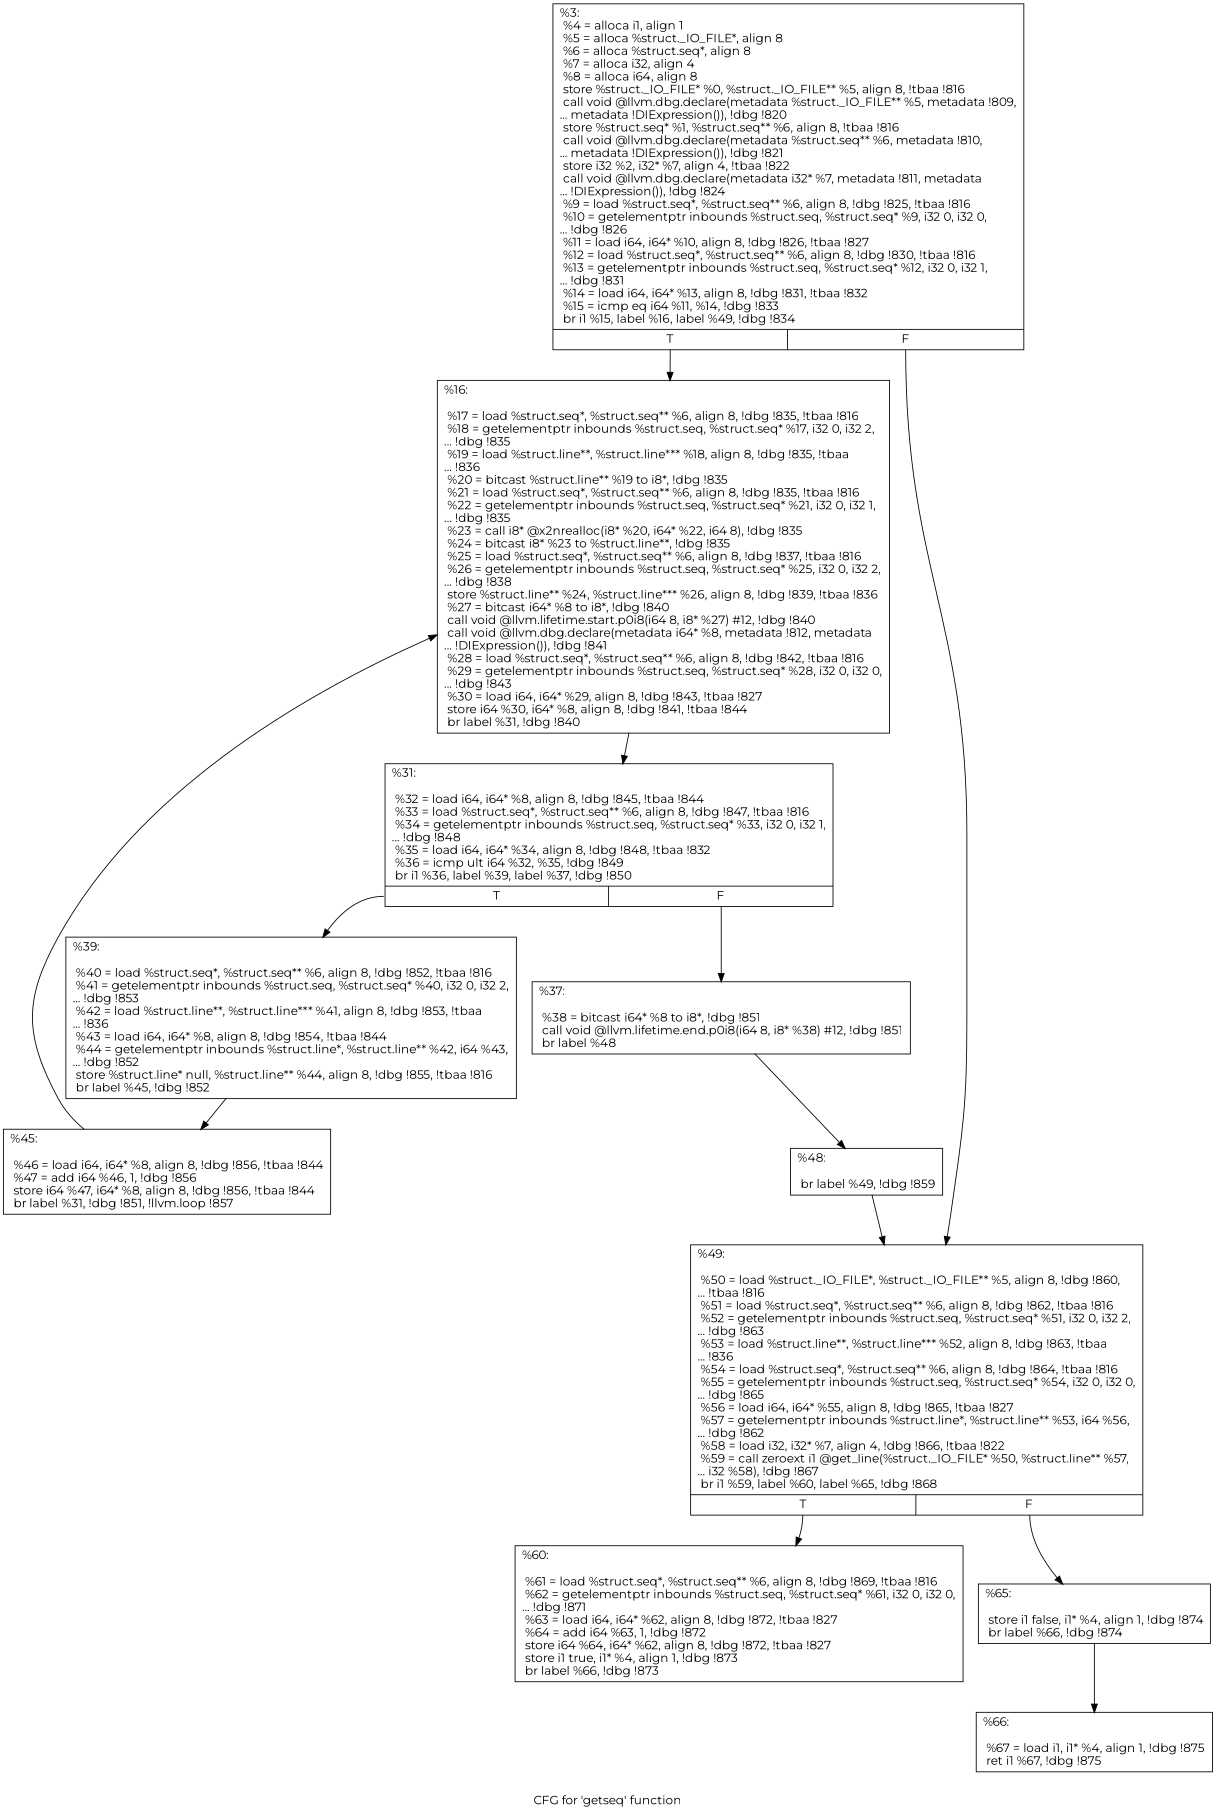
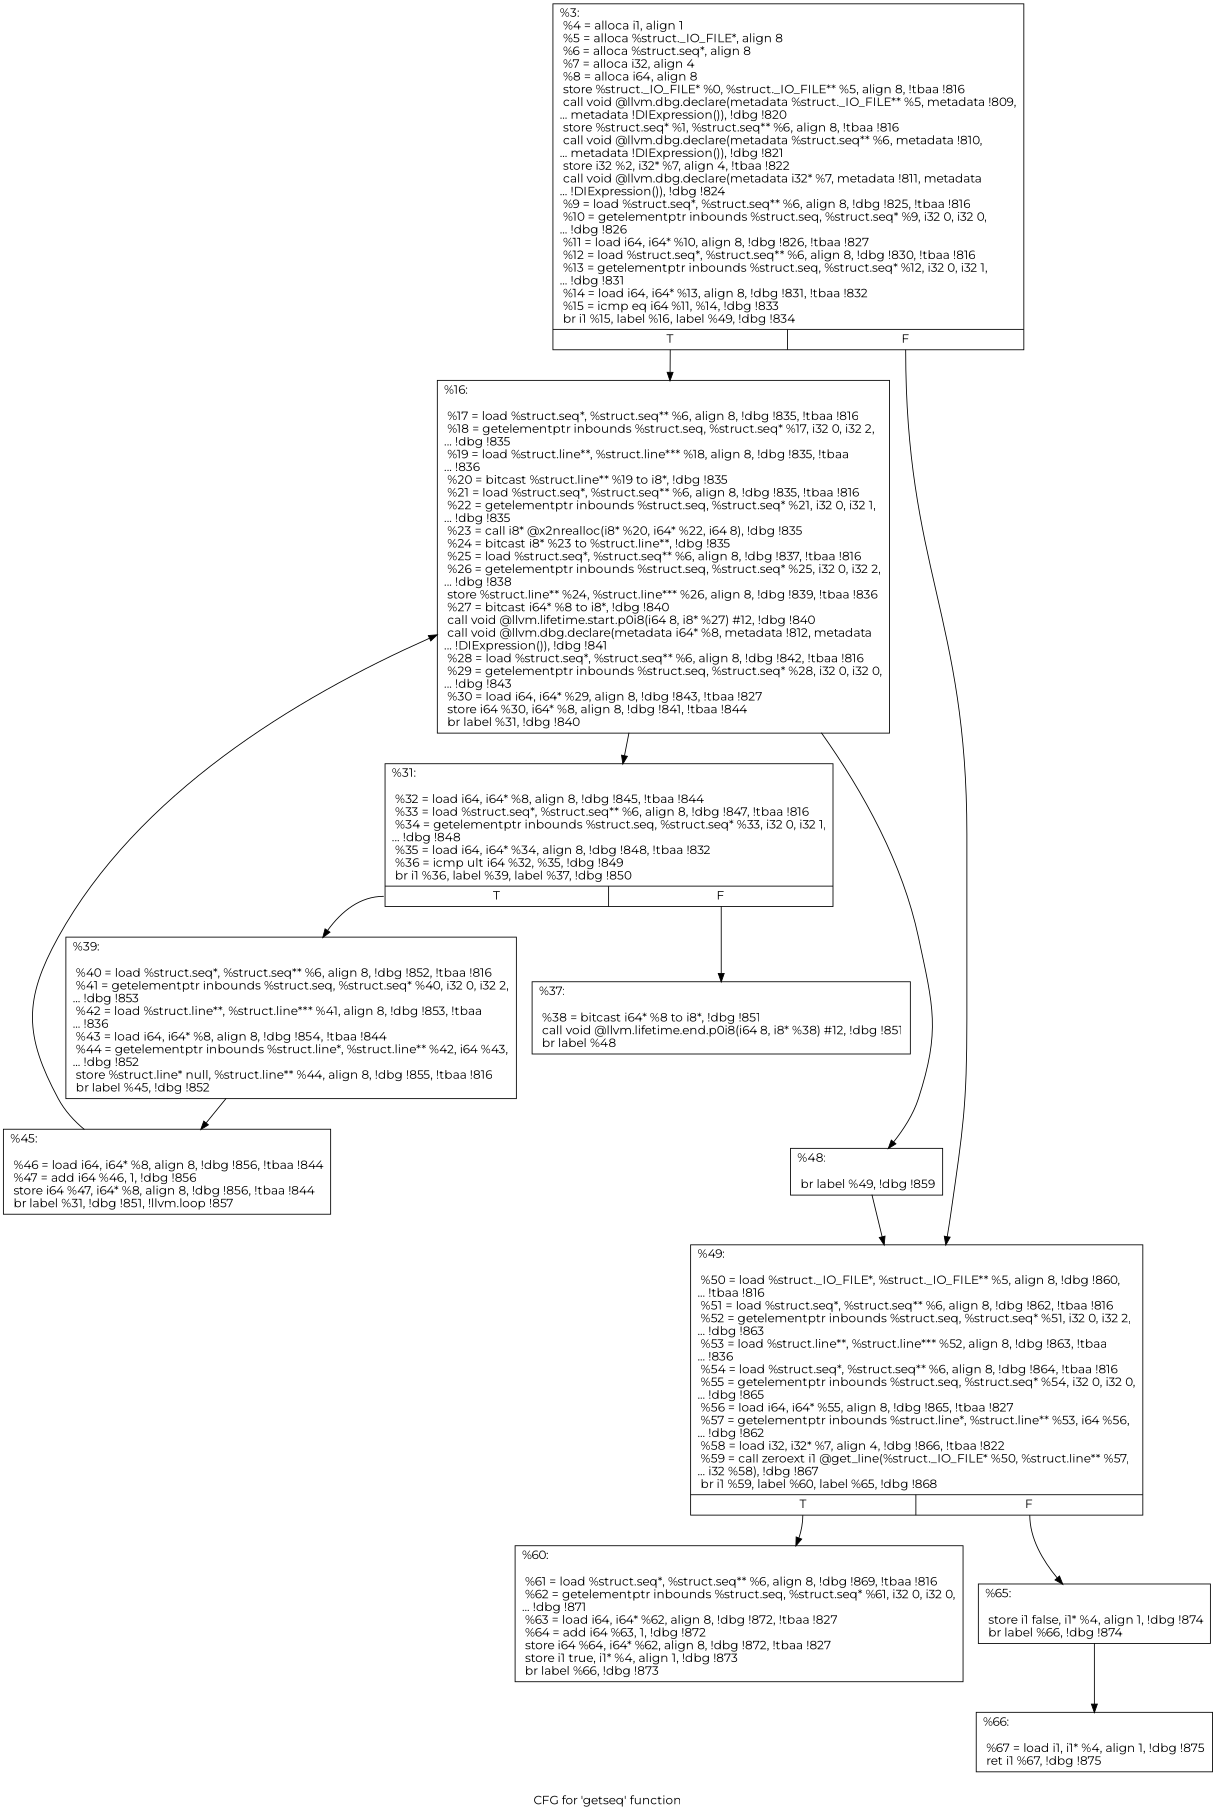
edge "%37:" -> "%48:": now "%16:" -> "%48:"
